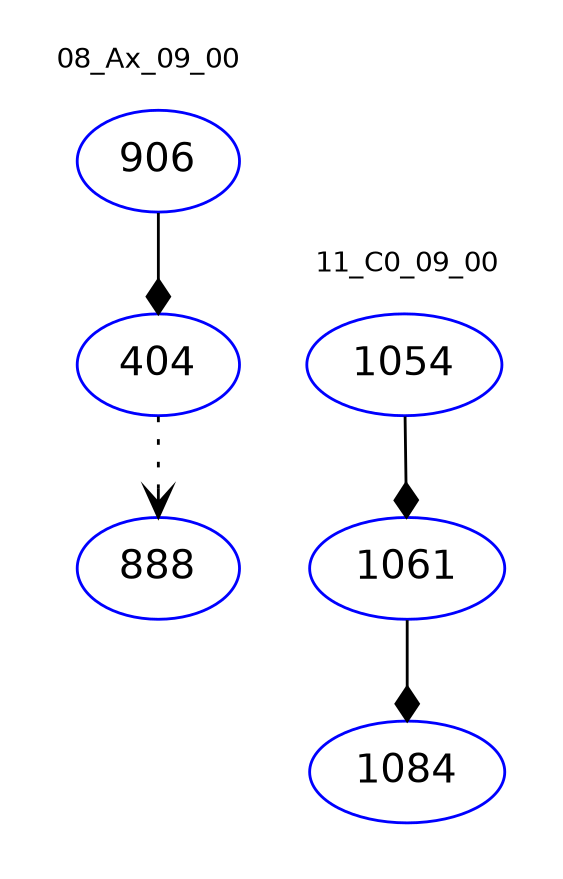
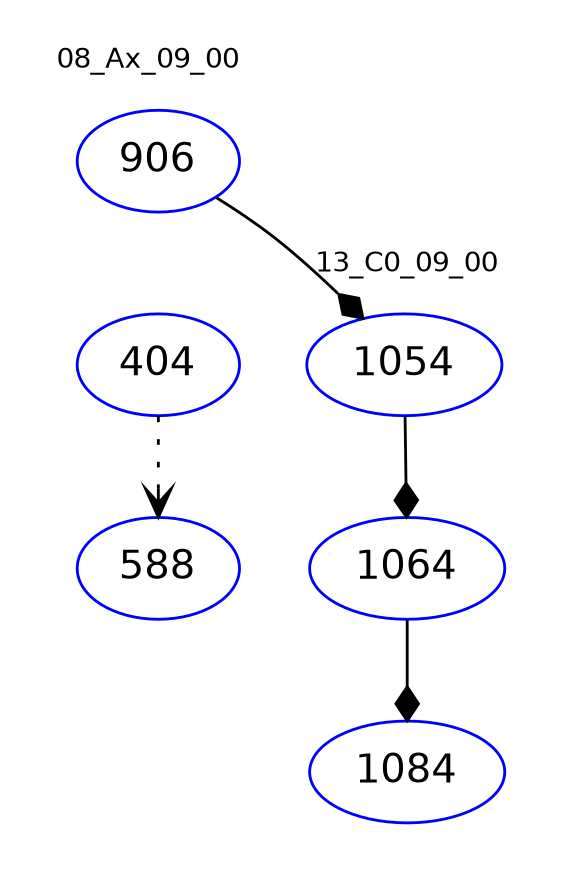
edge "906" -> "404": now "906" -> "1054"
cluster "11_C0_09_00": label "11_C0_09_00" -> "13_C0_09_00"
node "888": label "888" -> "588"
node "1061": label "1061" -> "1064"
